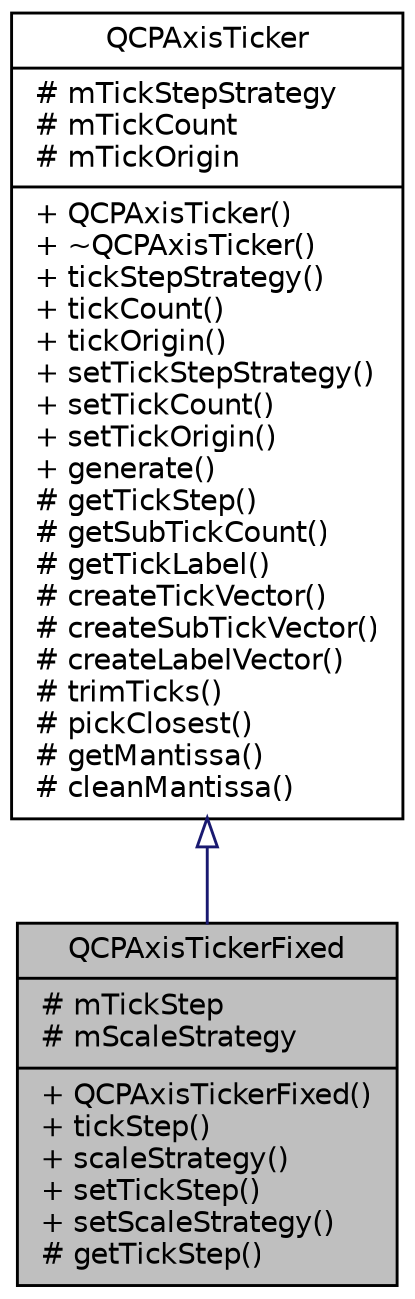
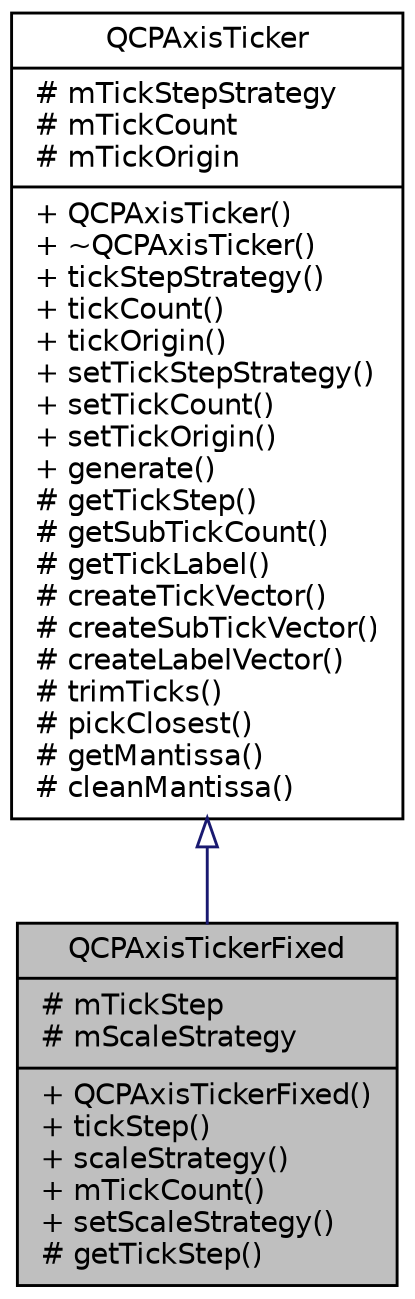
node "QCPAxisTickerFixed": text "+ setTickStep()" -> "+ mTickCount()"
